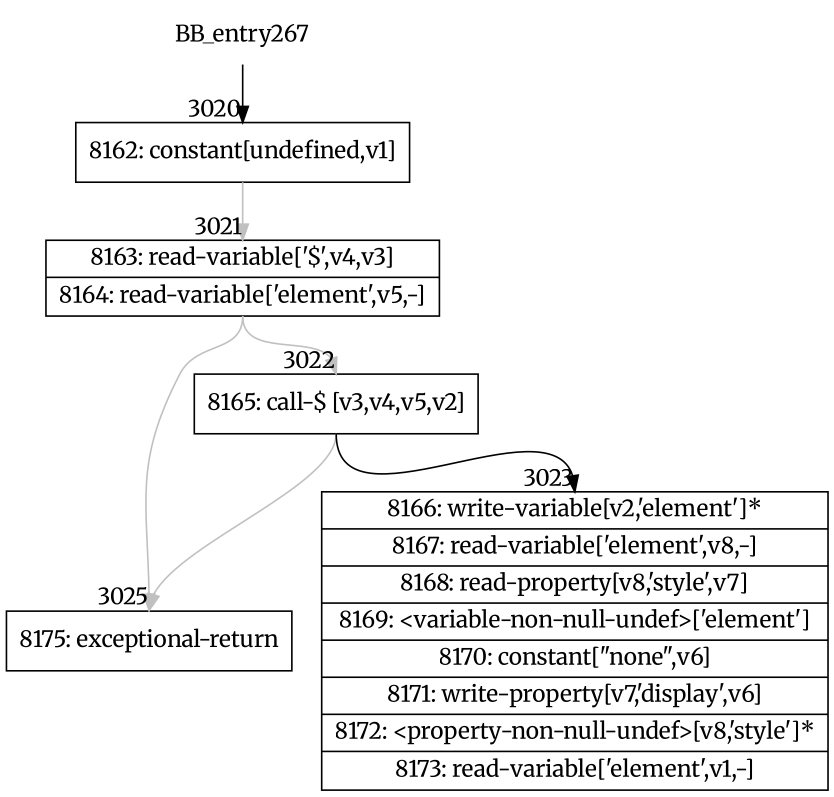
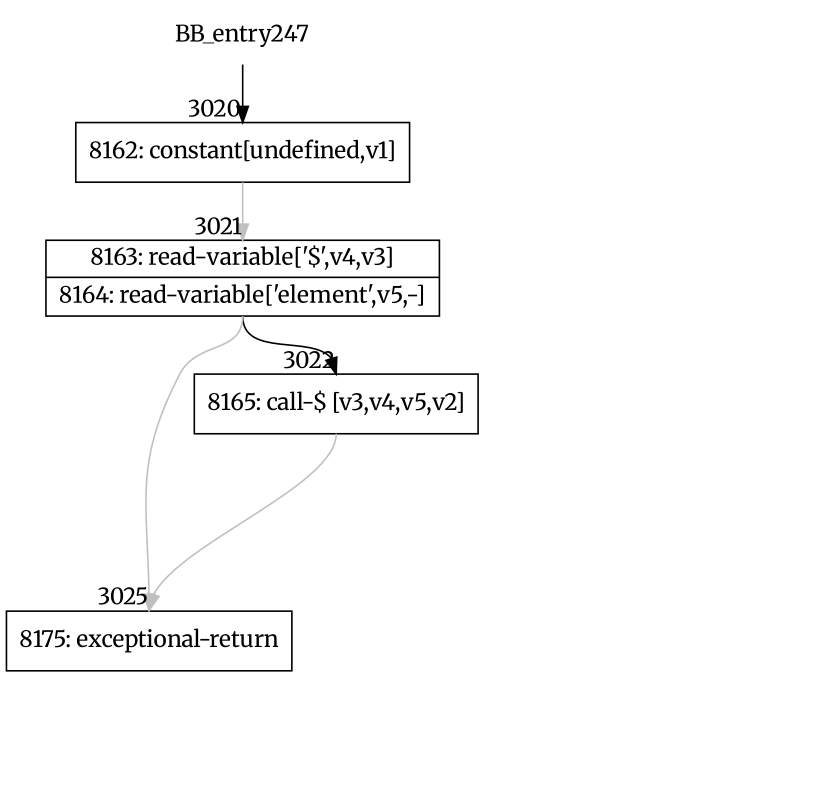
node "BB_entry267": label "BB_entry267" -> "BB_entry247"
edge "8163: read-variable['$',v4,v3]" -> "8165: call-$ [v3,v4,v5,v2]": color gray -> black
node "8166: write-variable[v2,'element']*": removed
